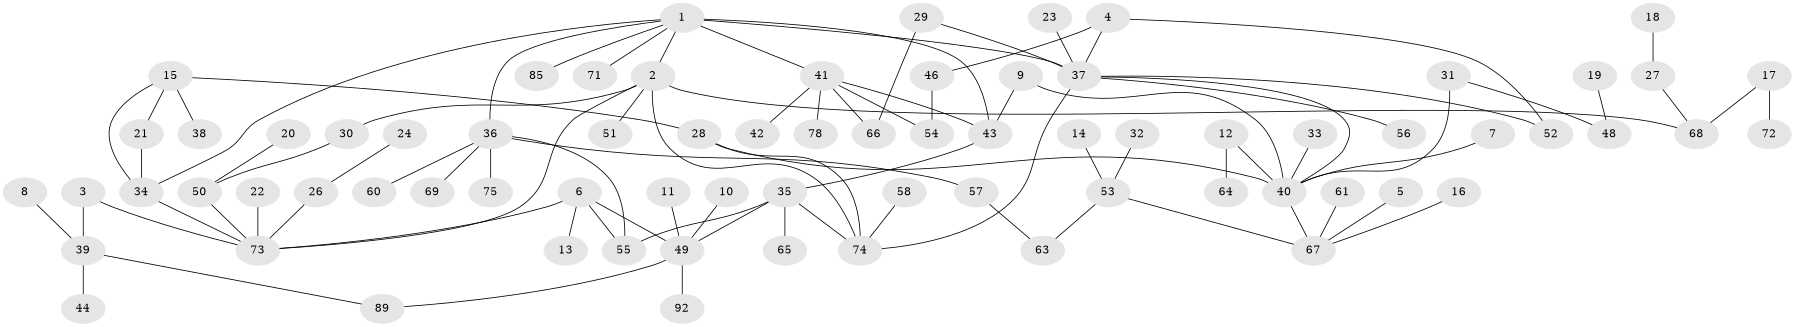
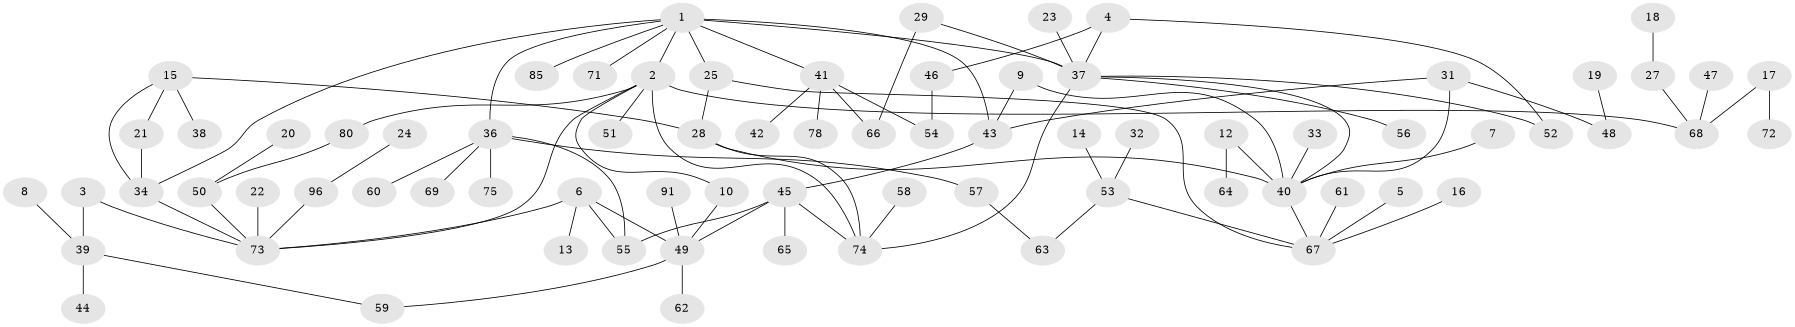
node "25": added
node "47": added
edge "41" -- "43": now "31" -- "43"
node "30": label "30" -> "80"
edge "2" -- "10": added
node "26": label "26" -> "96"
node "11": label "11" -> "91"
node "35": label "35" -> "45"
node "89": label "89" -> "59"
node "92": label "92" -> "62"
